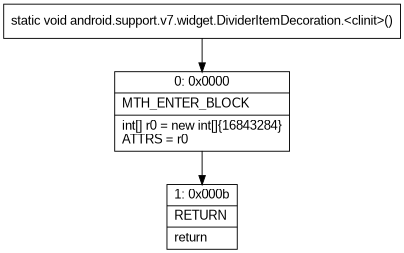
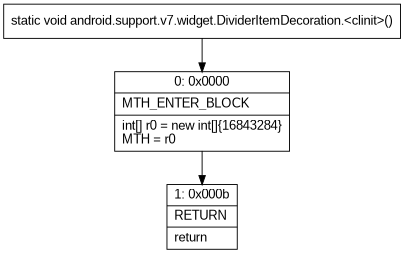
node "0: 0x0000": text "ATTRS = r0" -> "MTH = r0"
